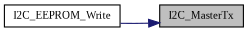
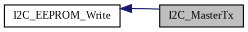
edge "I2C_EEPROM_Write" -> "I2C_MasterTx": reversed
